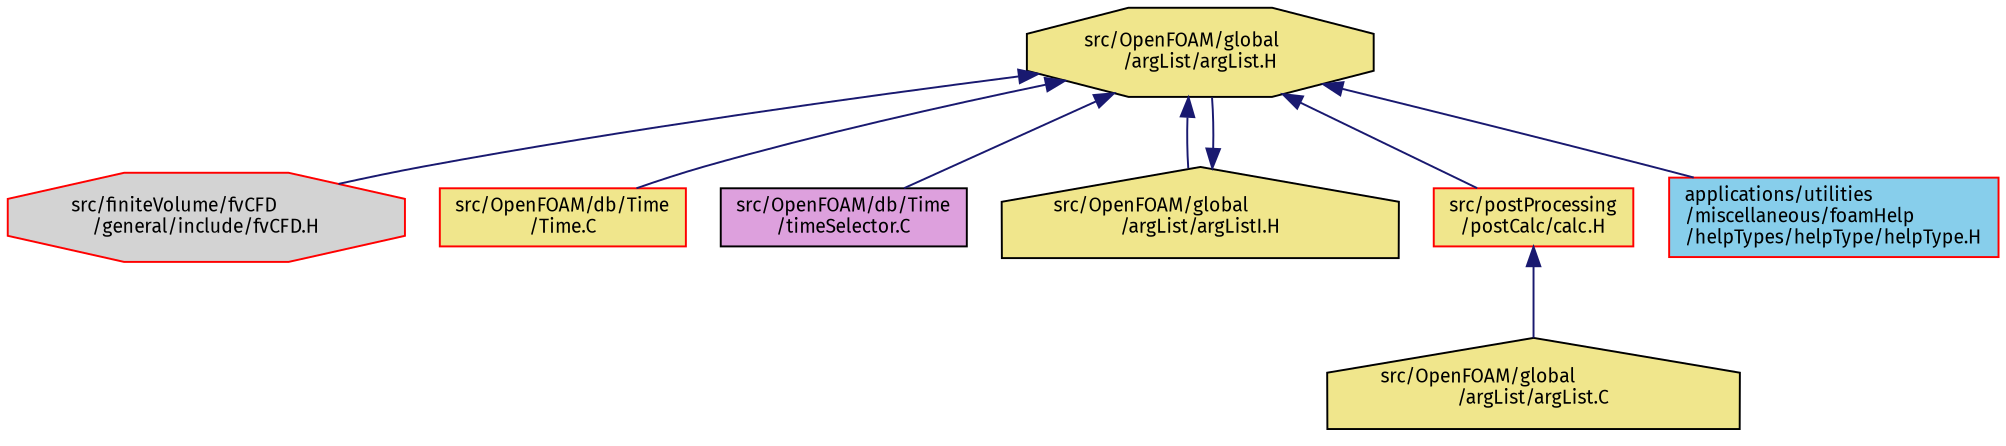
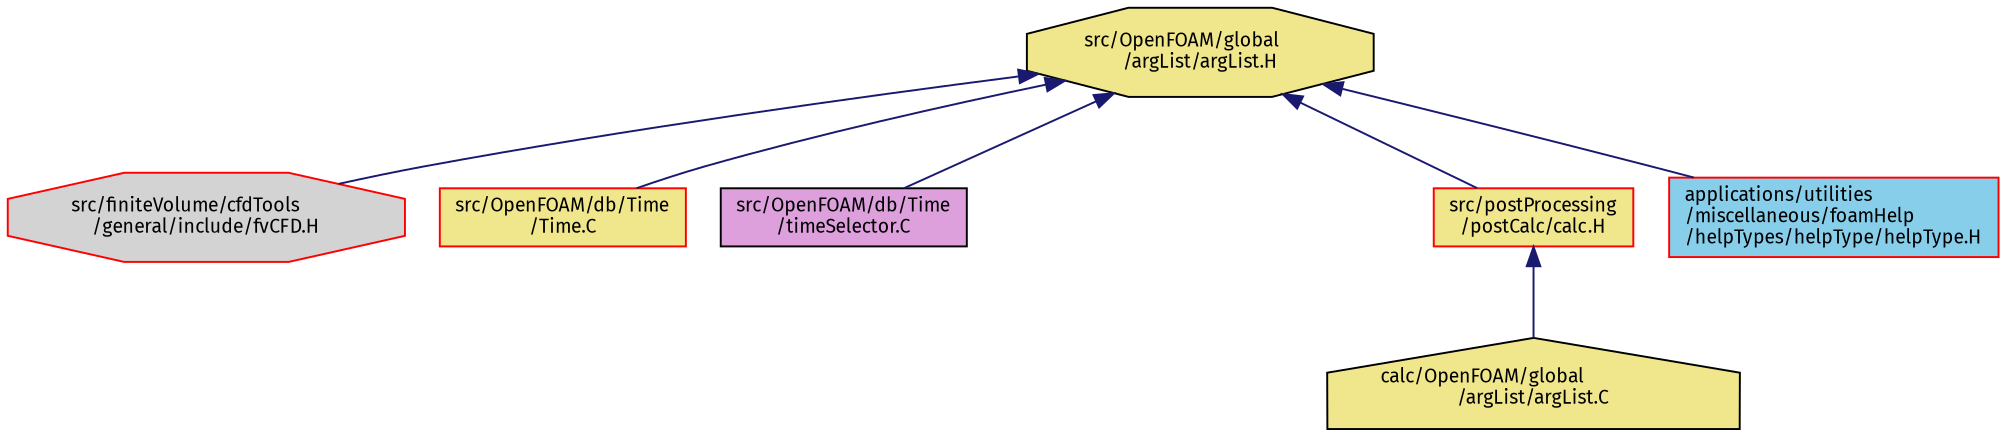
node "src/finiteVolume/fvCFD /general/include/fvCFD.H": label "src/finiteVolume/fvCFD /general/include/fvCFD.H" -> "src/finiteVolume/cfdTools /general/include/fvCFD.H"
node "src/OpenFOAM/global /argList/argListI.H": removed
node "src/OpenFOAM/global /argList/argList.C": label "src/OpenFOAM/global /argList/argList.C" -> "calc/OpenFOAM/global /argList/argList.C"
